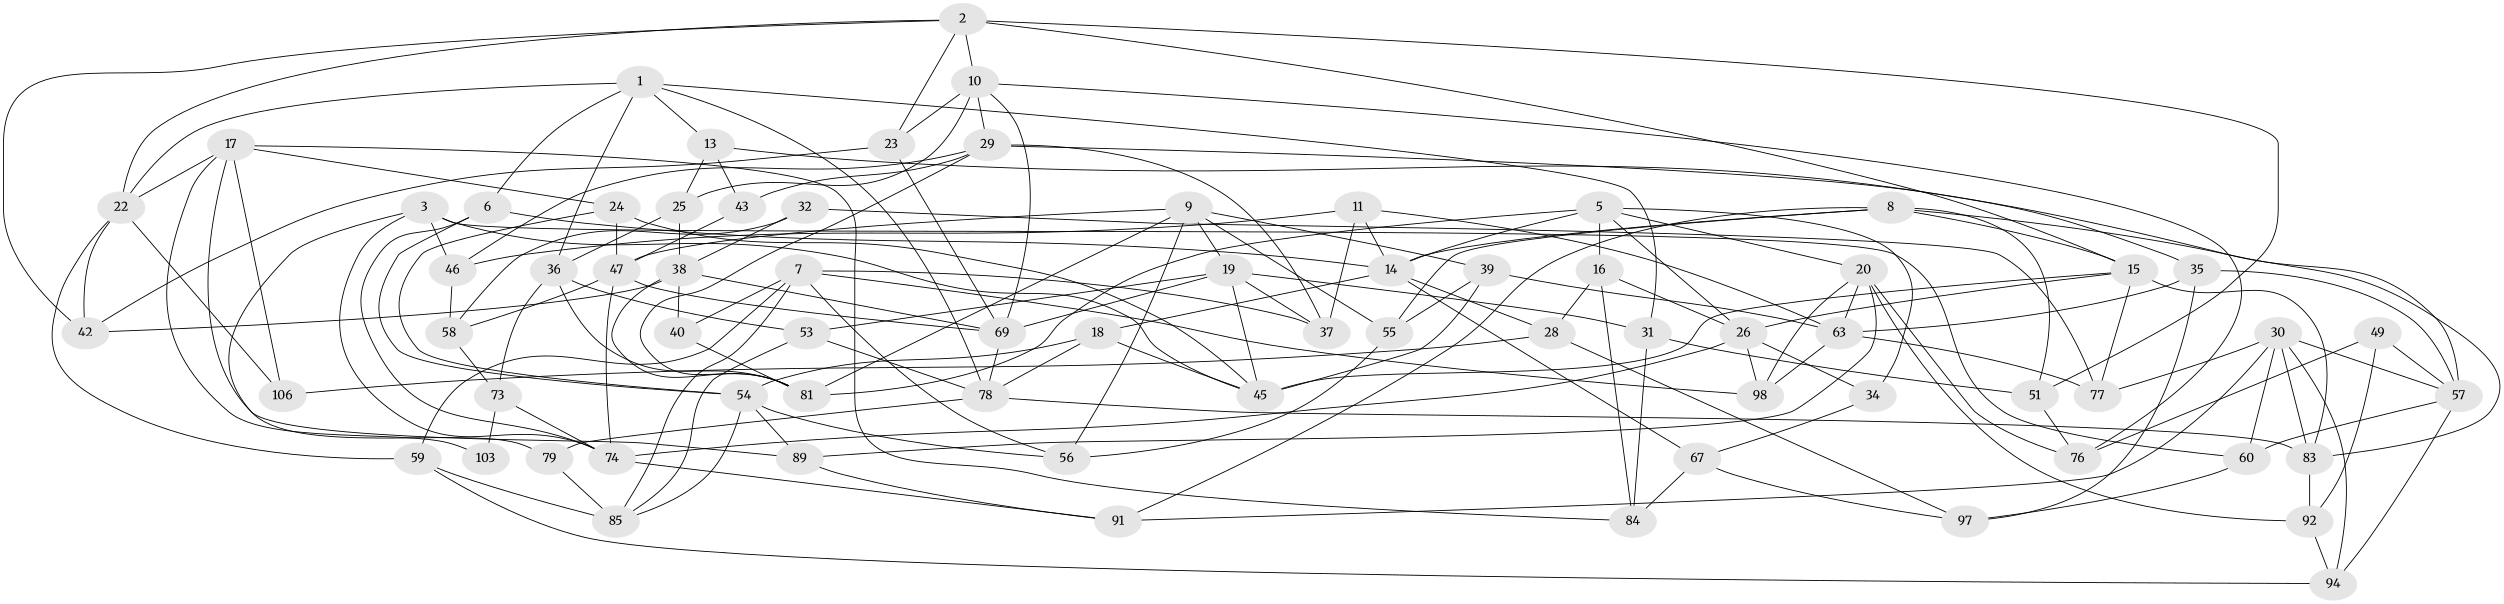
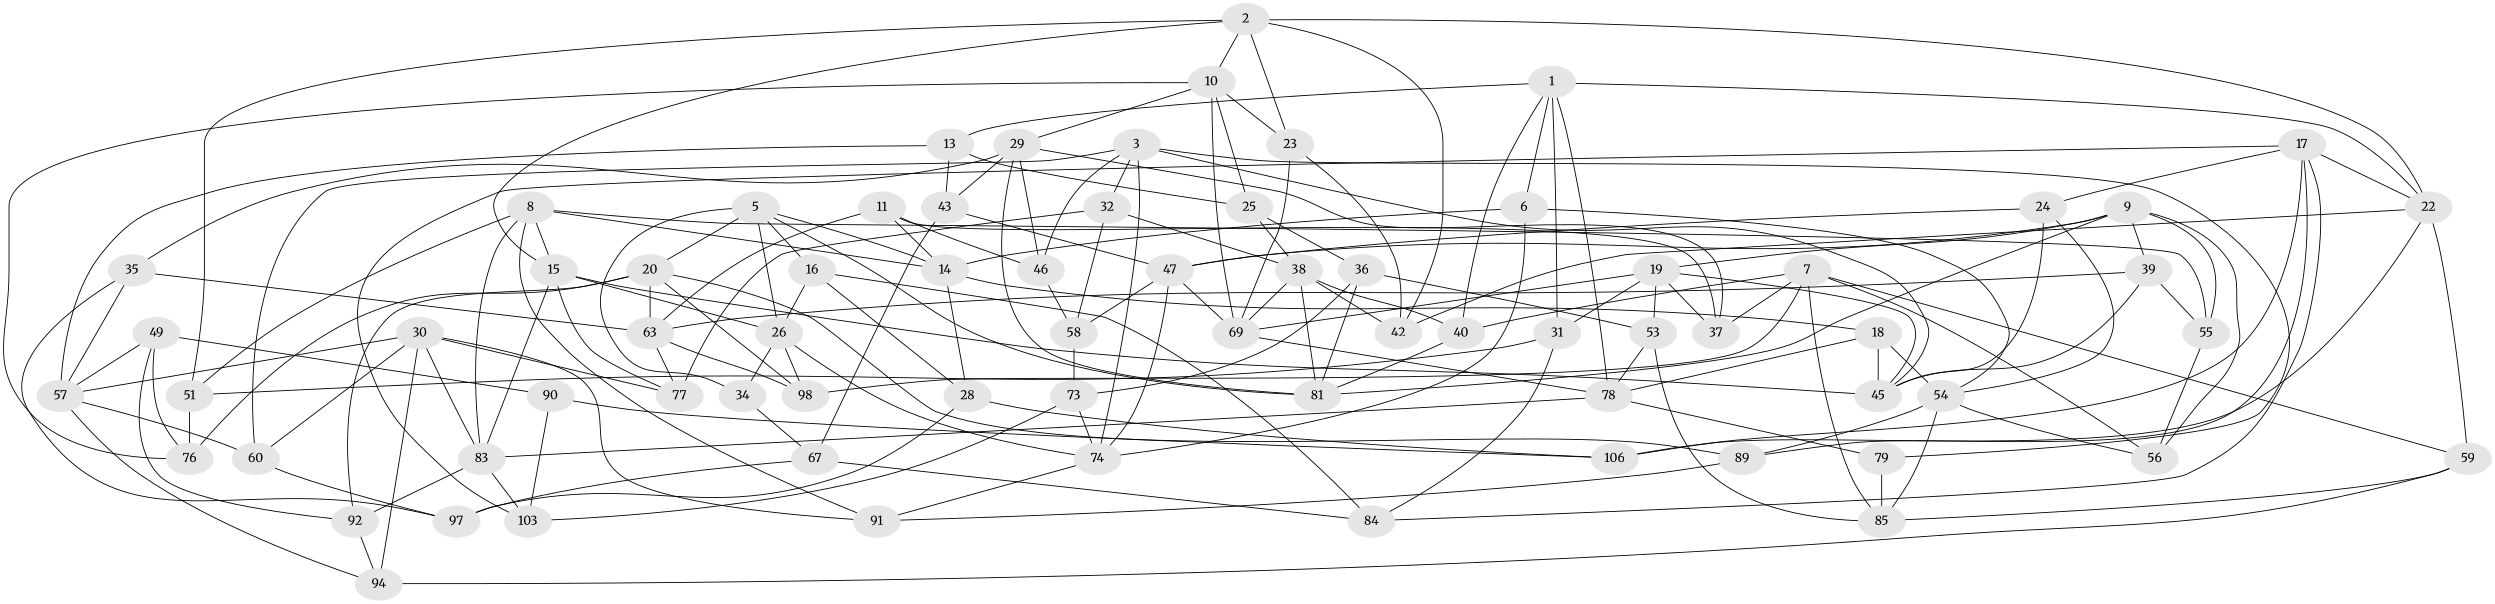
edge "1" -- "36": now "1" -- "40"
edge "3" -- "32": added
edge "14" -- "67": now "43" -- "67"
node "90": added
edge "83" -- "103": added
